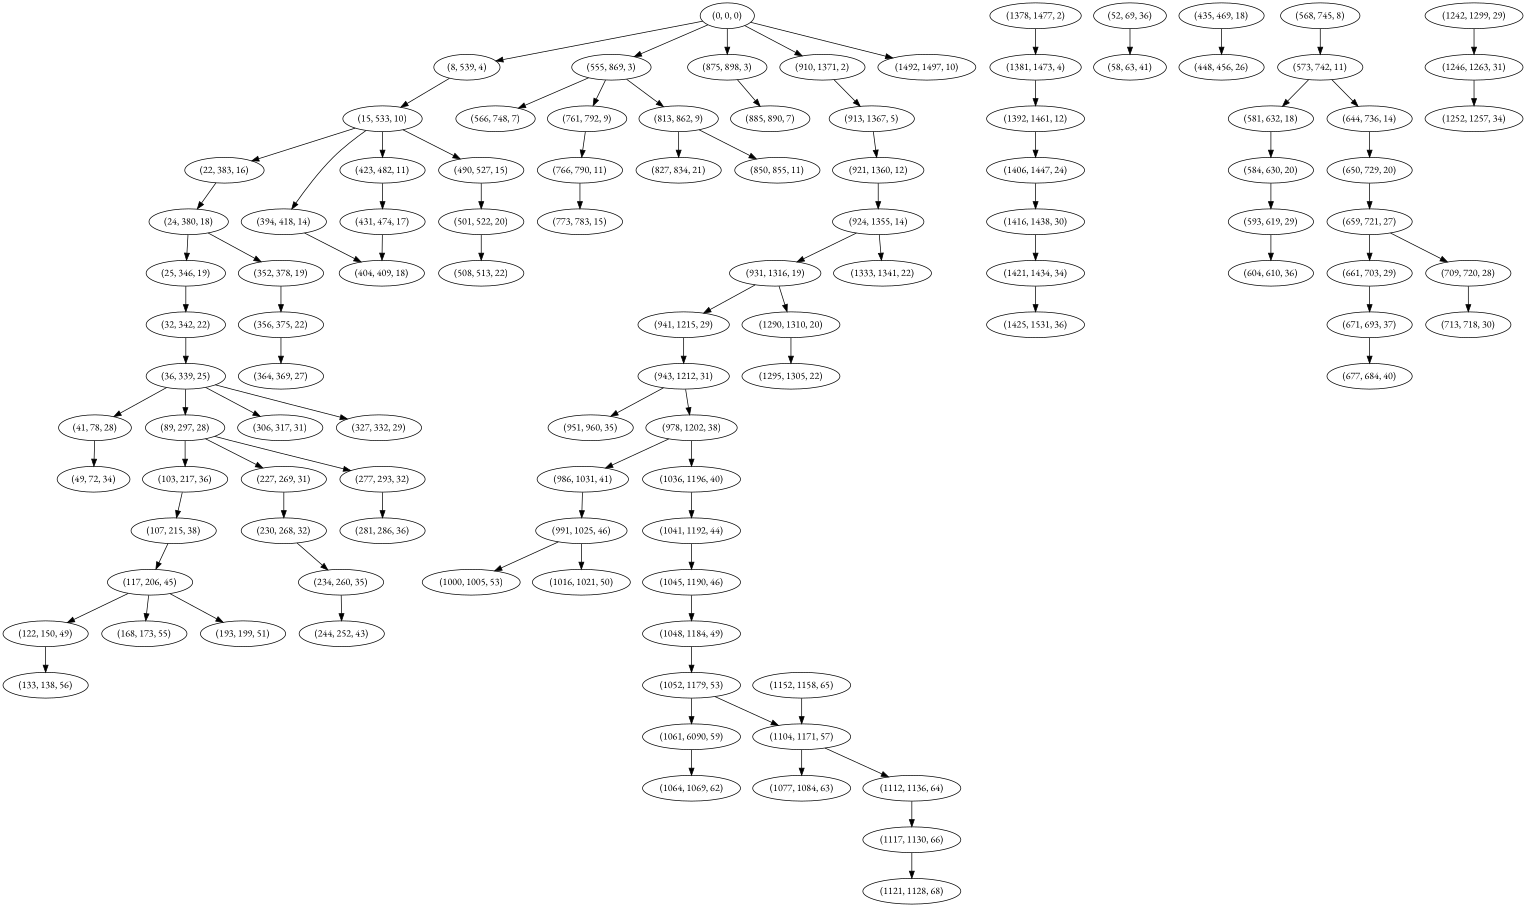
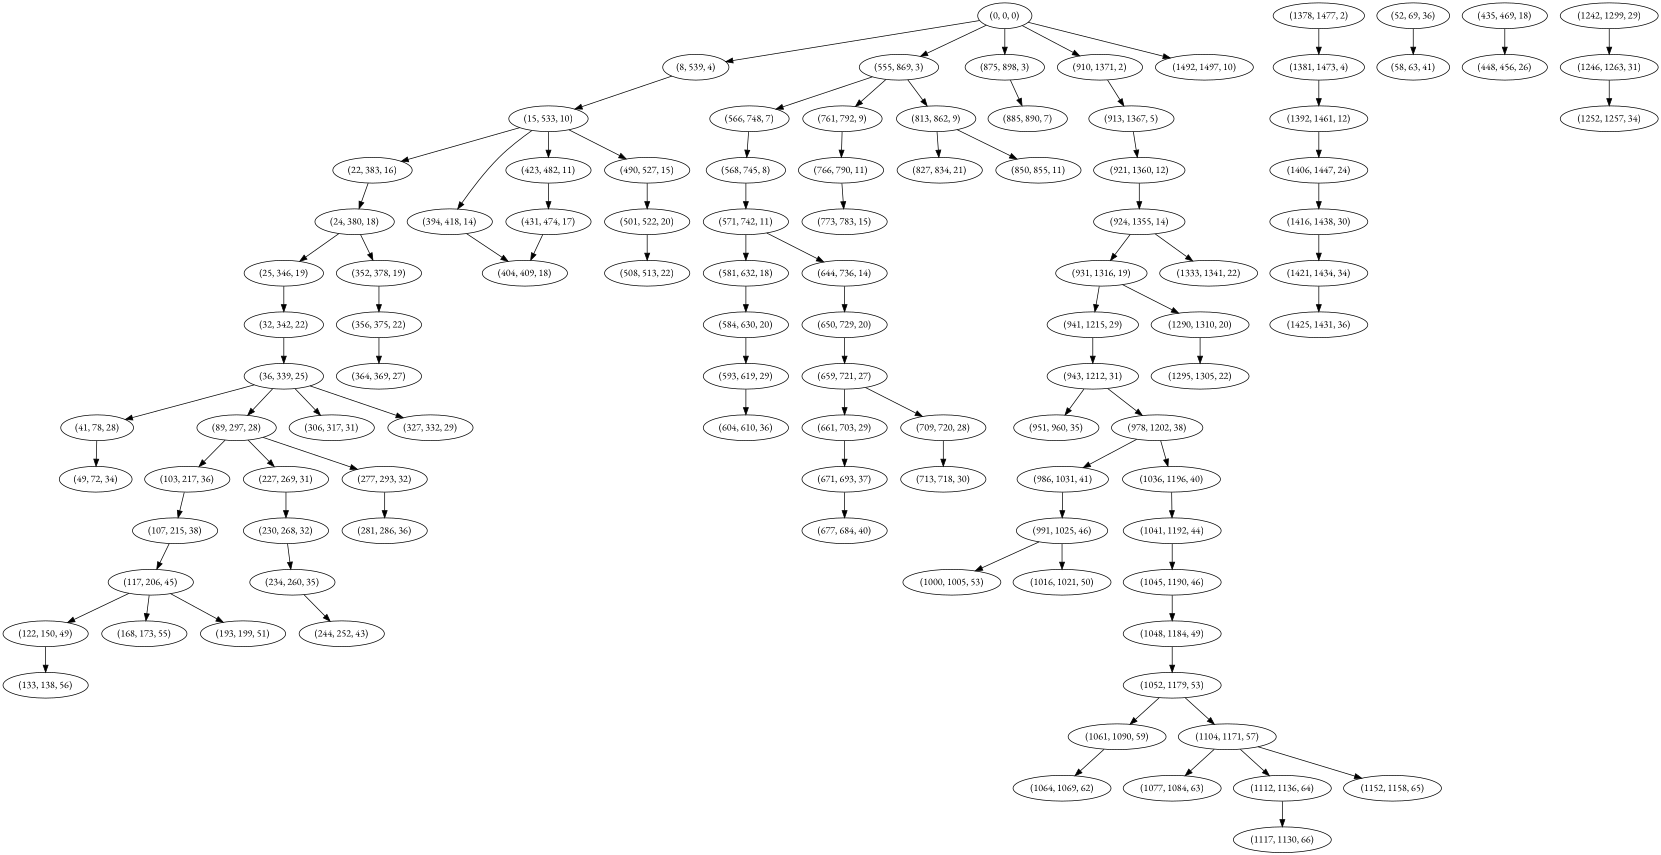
node "(573, 742, 11)": label "(573, 742, 11)" -> "(571, 742, 11)"
edge "(566, 748, 7)" -> "(568, 745, 8)": added
node "(1425, 1531, 36)": label "(1425, 1531, 36)" -> "(1425, 1431, 36)"
edge "(1152, 1158, 65)" -> "(1104, 1171, 57)": reversed
node "(1061, 6090, 59)": label "(1061, 6090, 59)" -> "(1061, 1090, 59)"
node "(1121, 1128, 68)": removed
